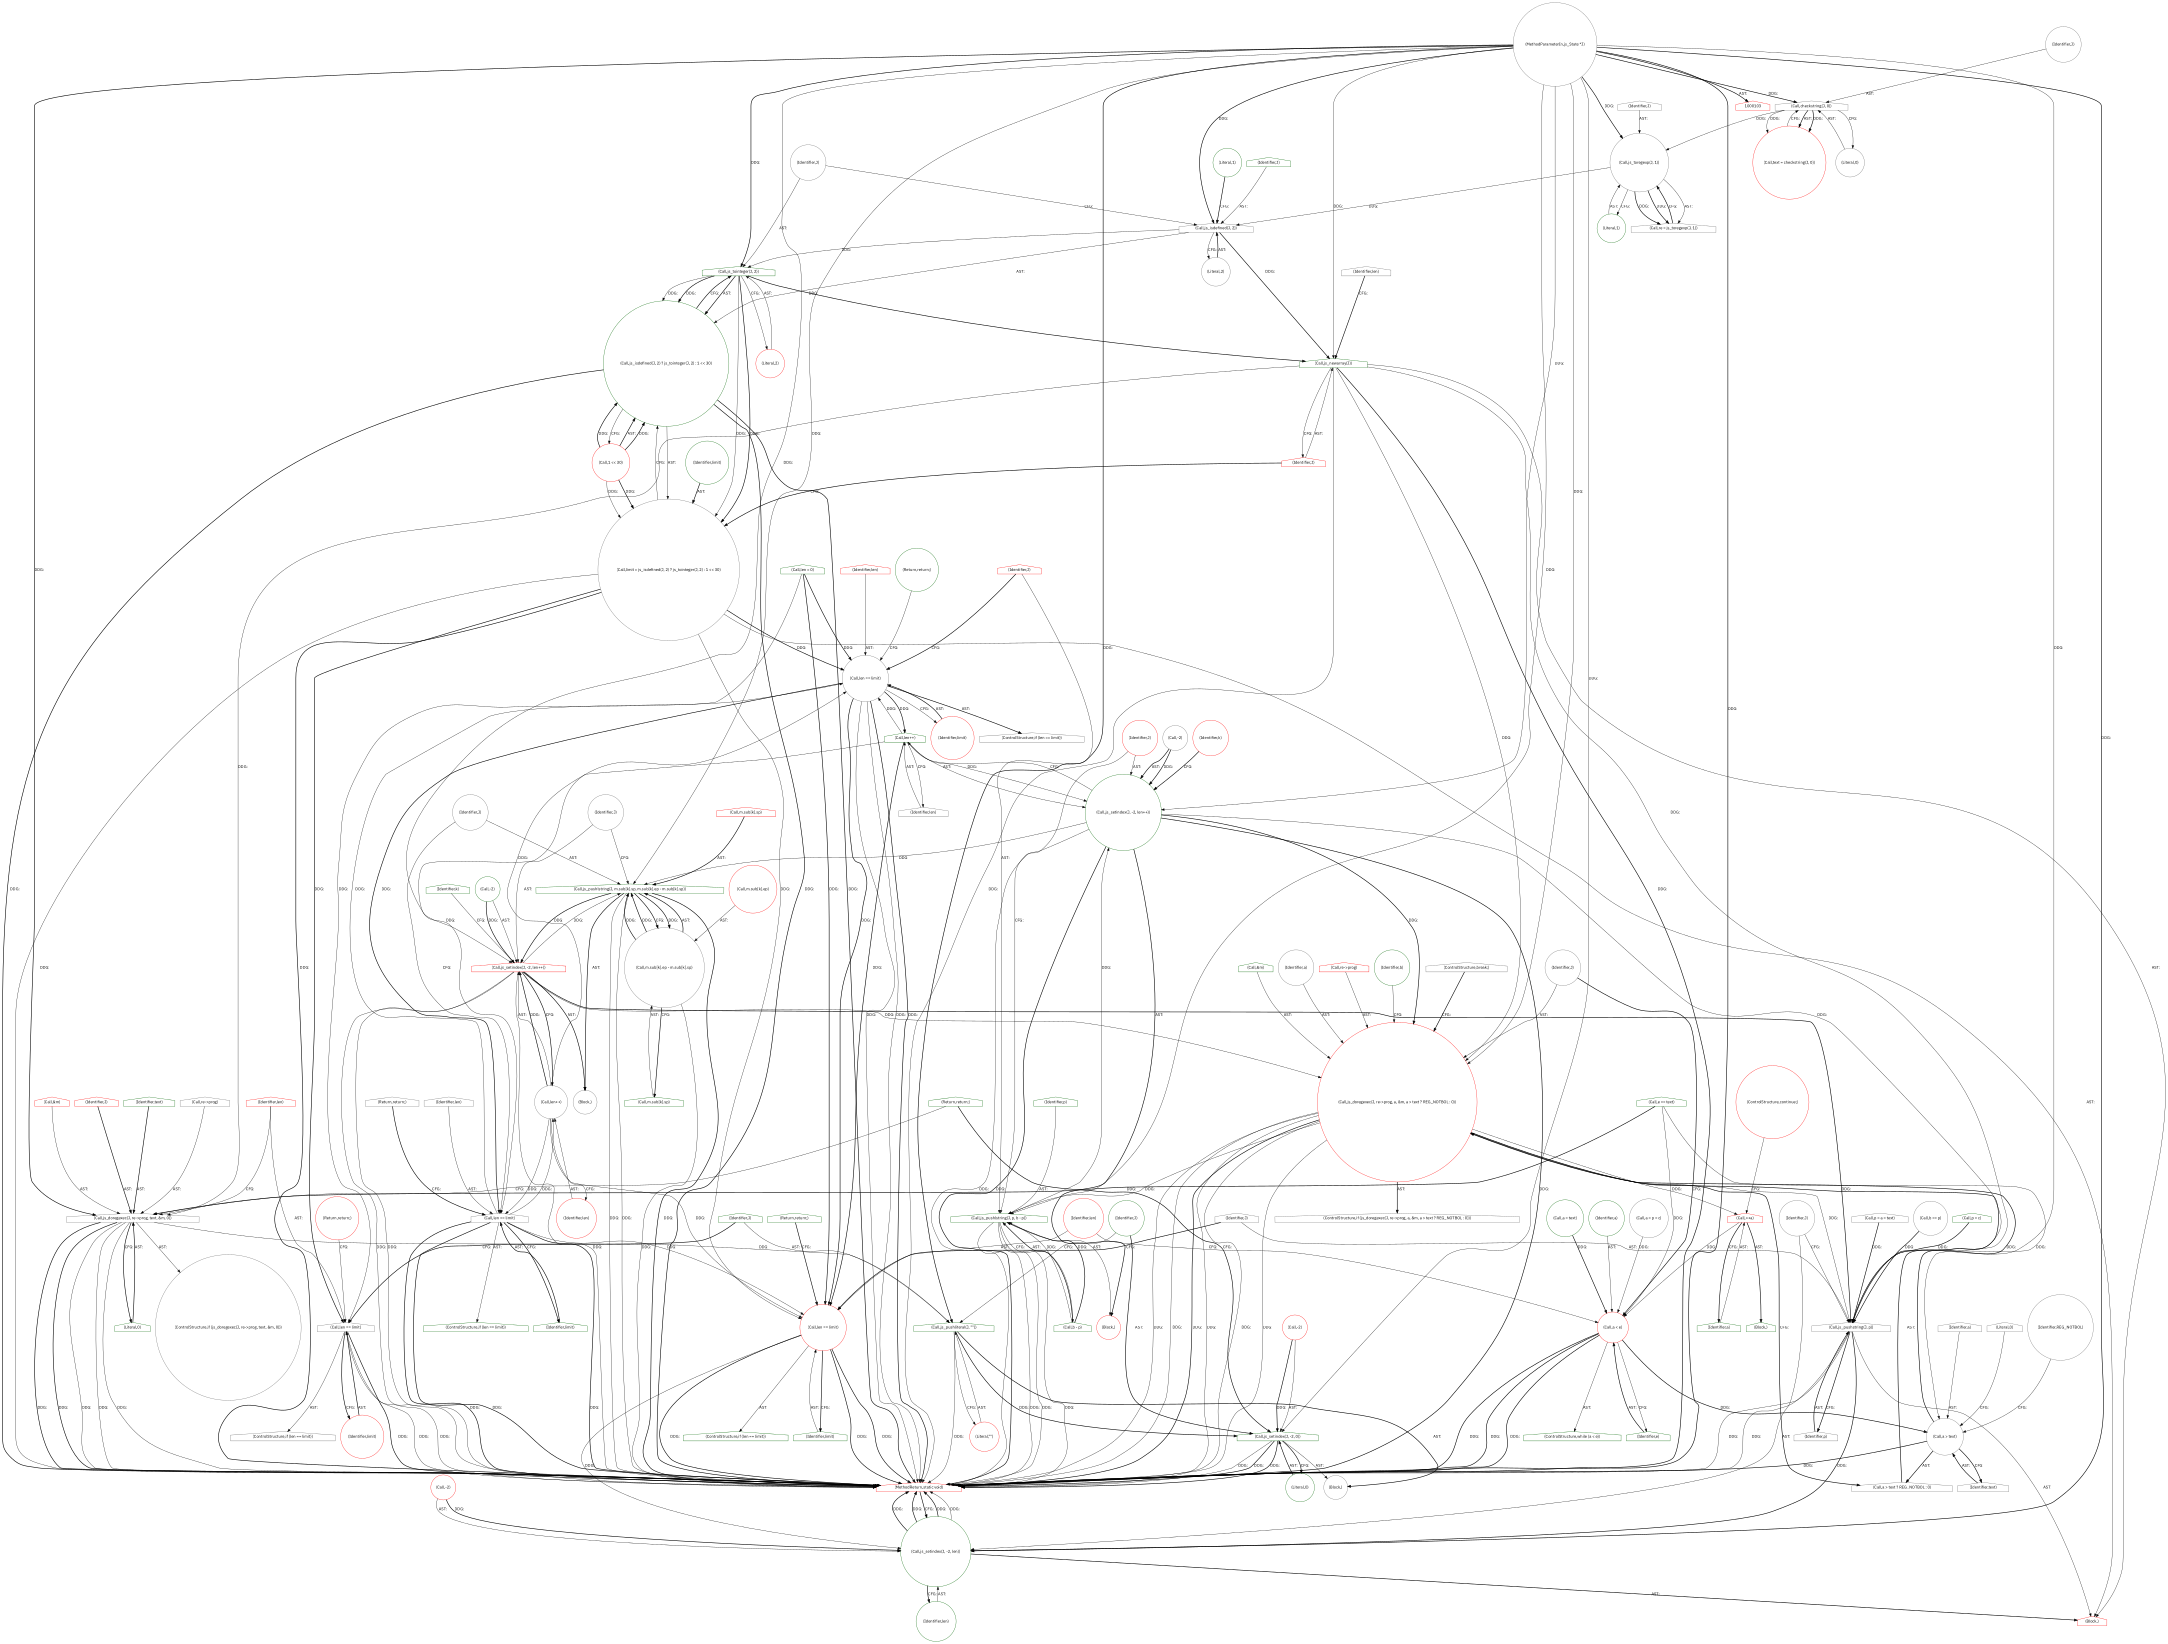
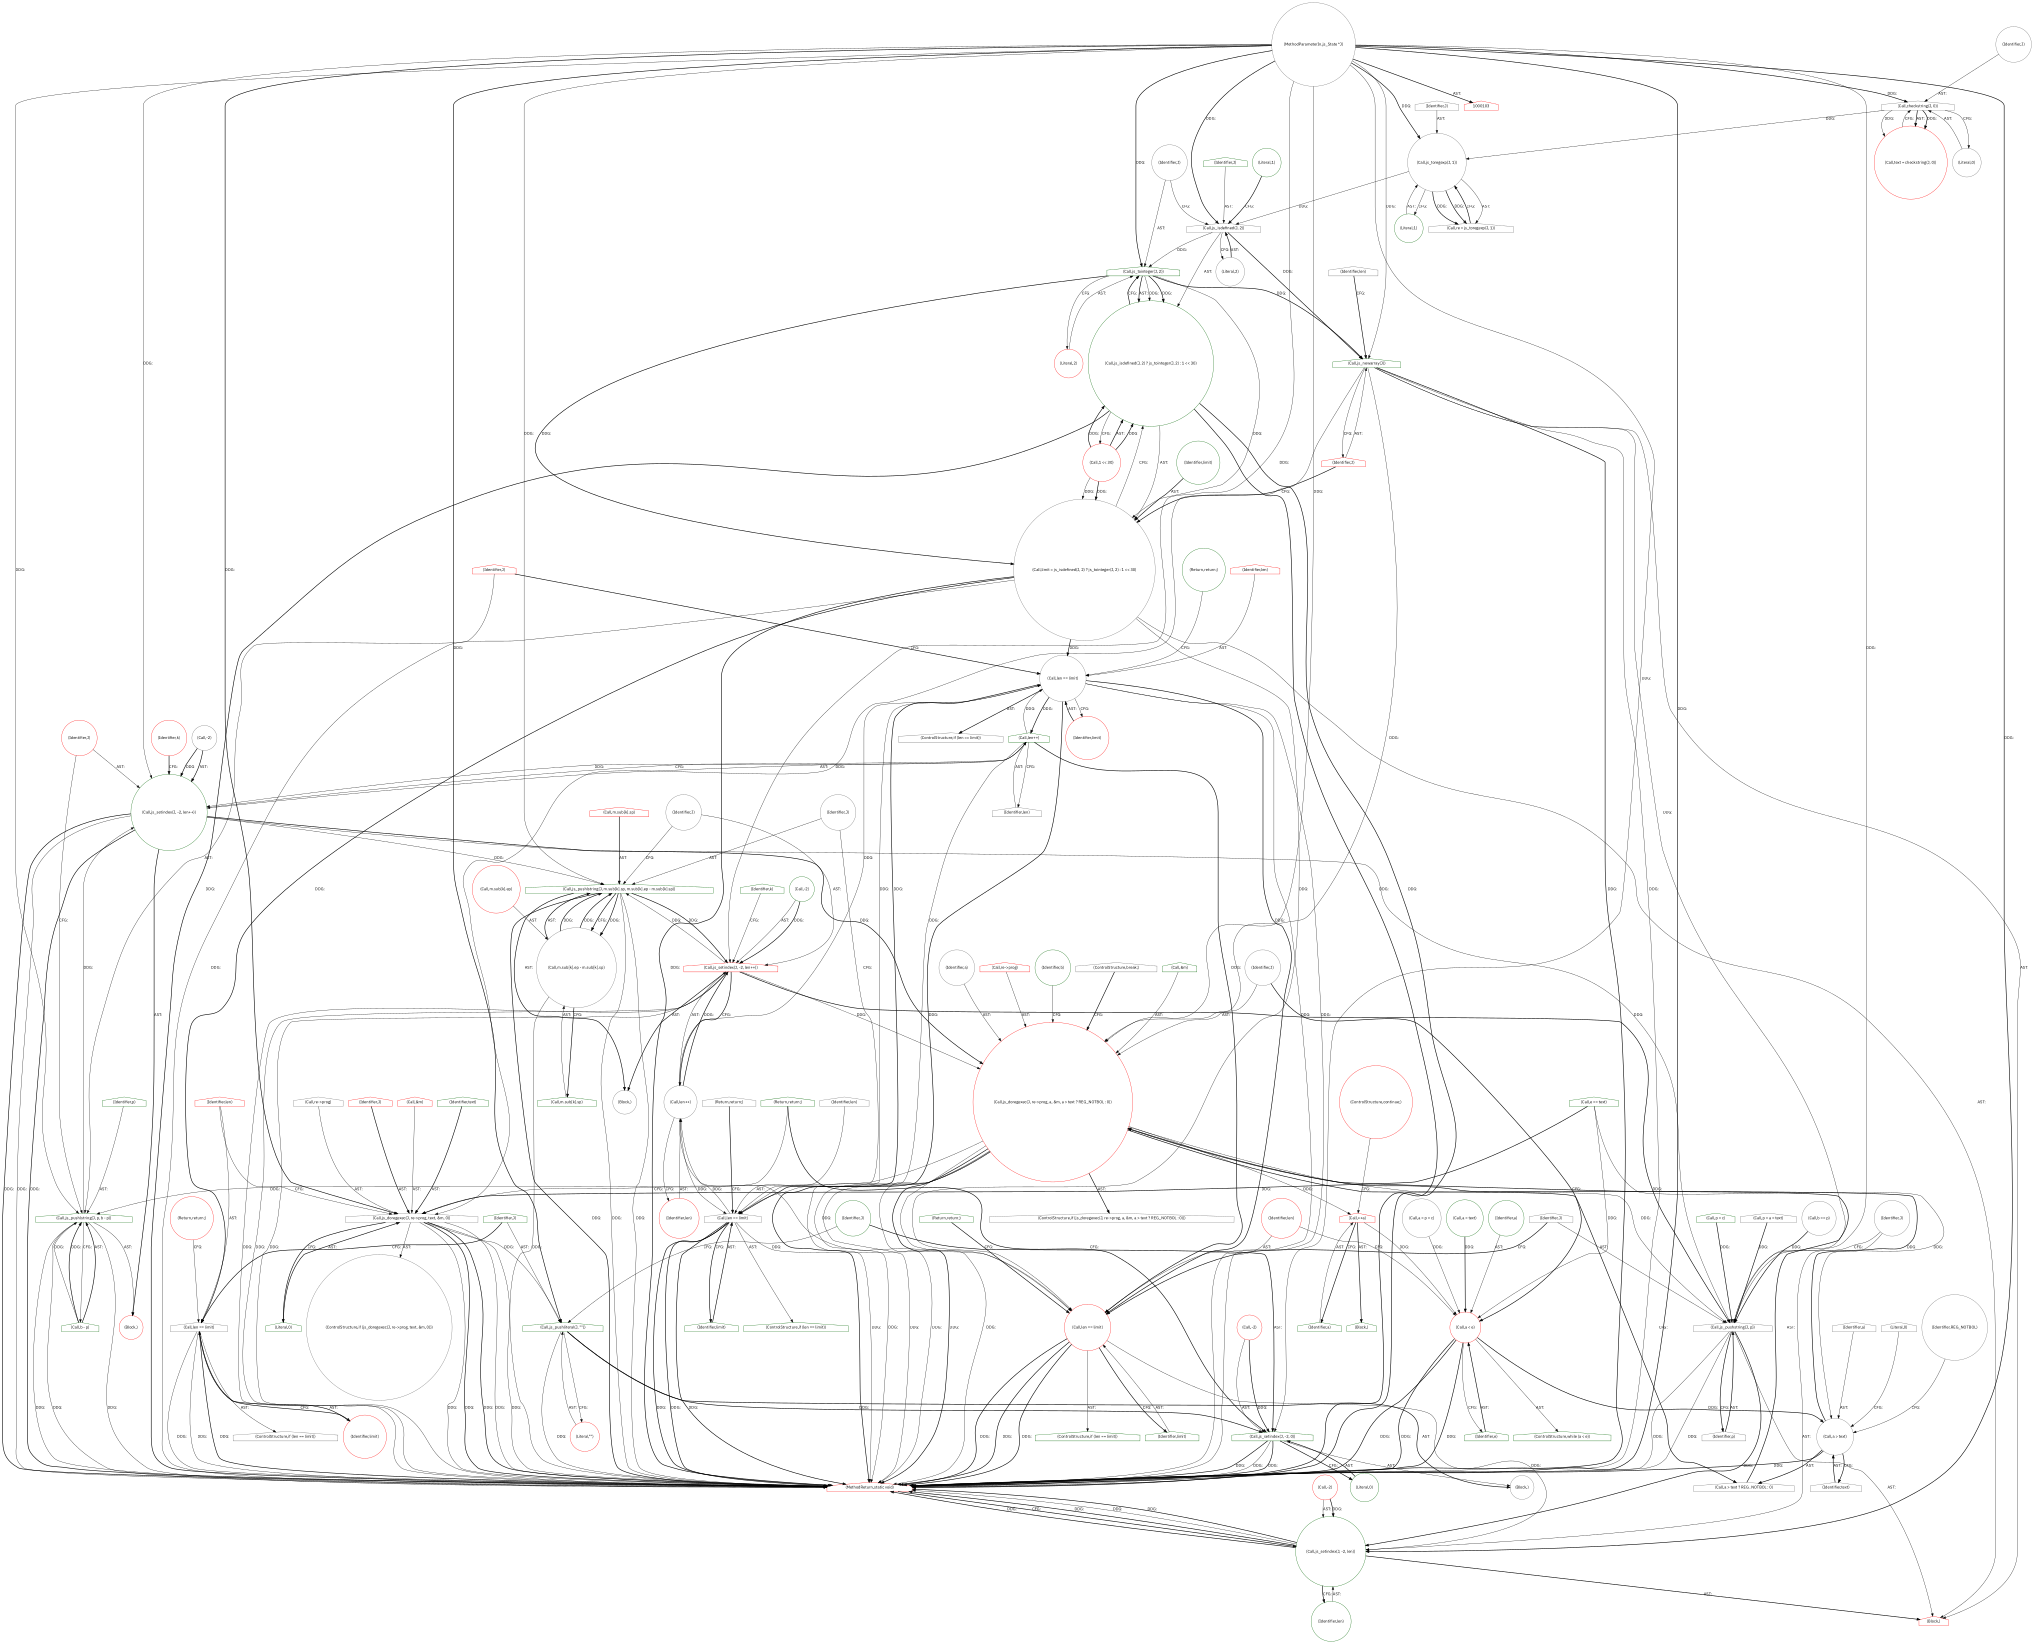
node "(Call,len = 0)": removed
